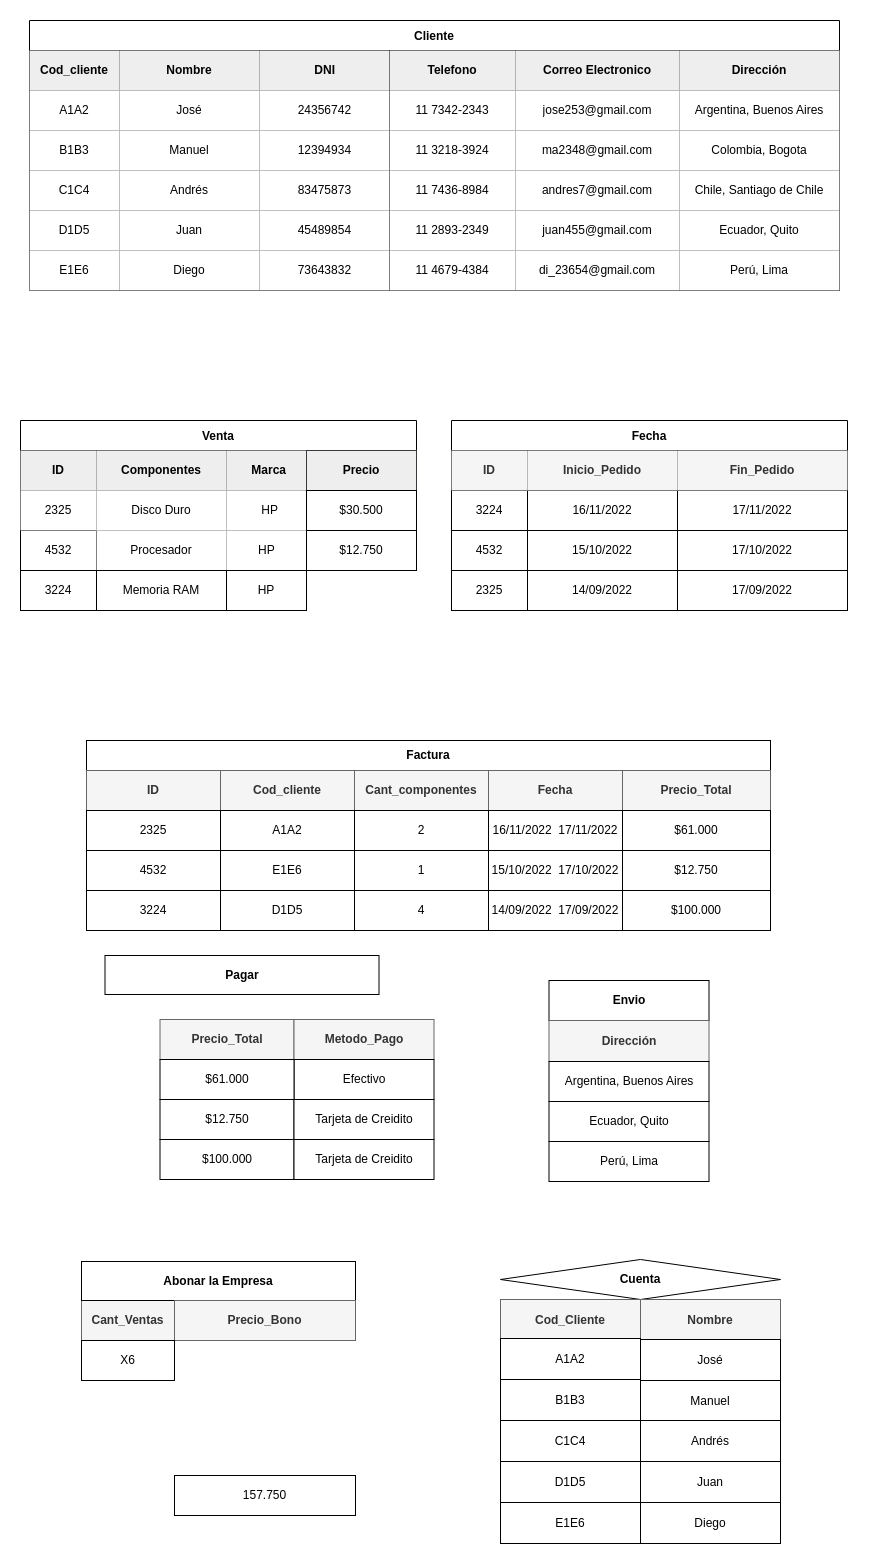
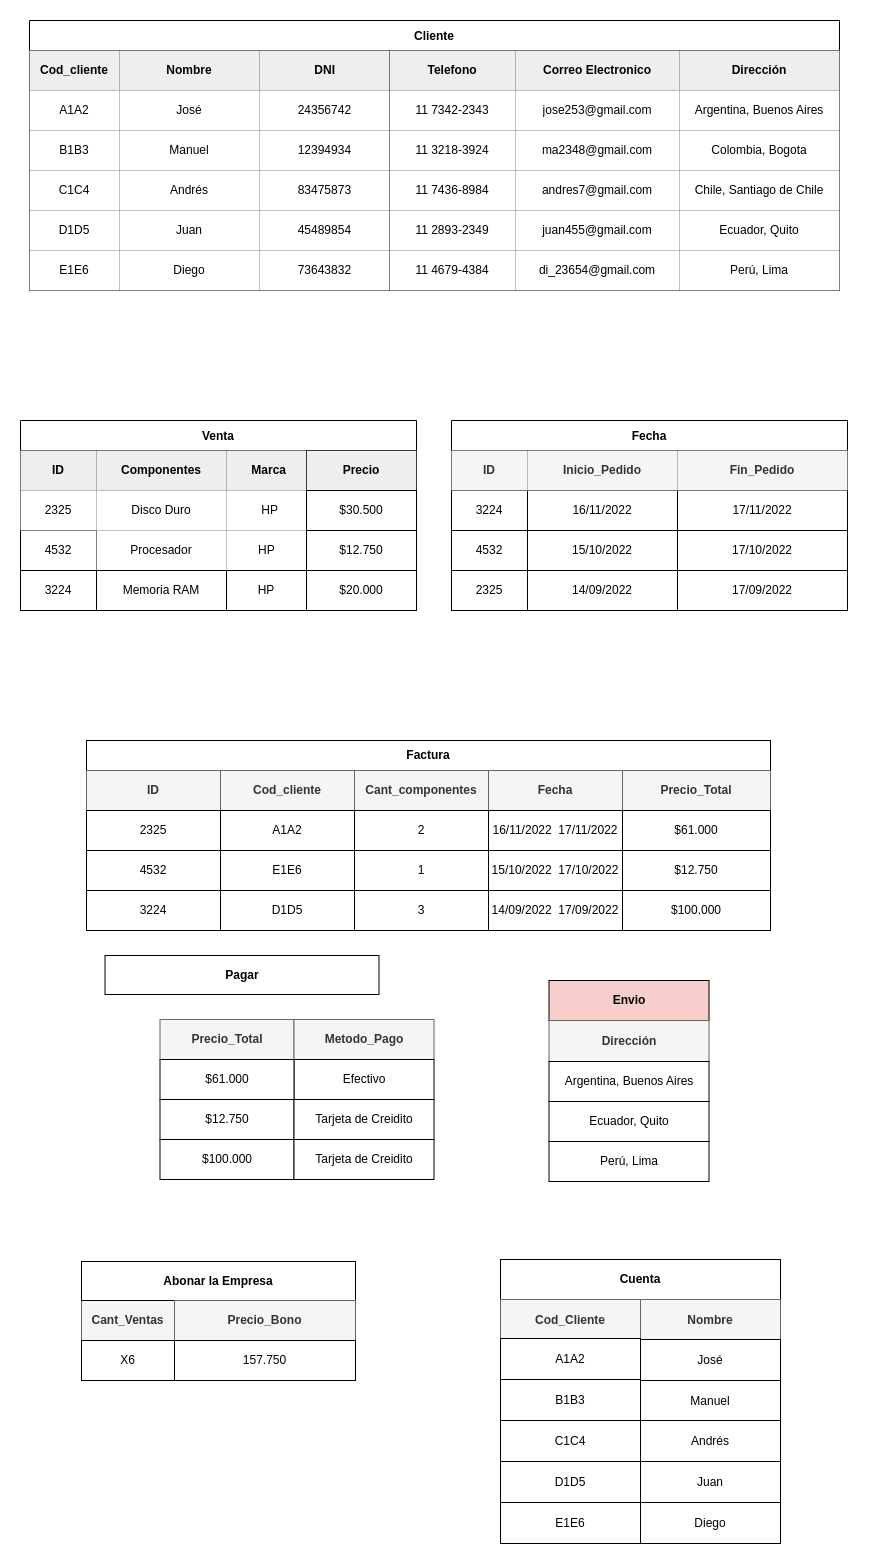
node "$20.000": added
node "4": label "4" -> "3"
node "Envio": fillcolor #ffffff -> #f8cecc
node "Cuenta": shape diamond -> rectangle
node "157.750": moved (265, 1496) -> (265, 1361)
